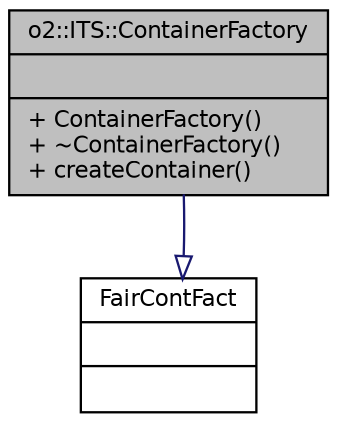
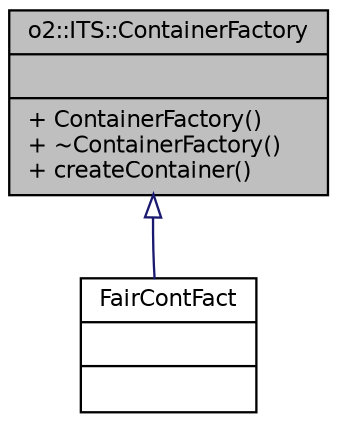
edge "o2::ITS::ContainerFactory" -> "FairContFact": reversed
